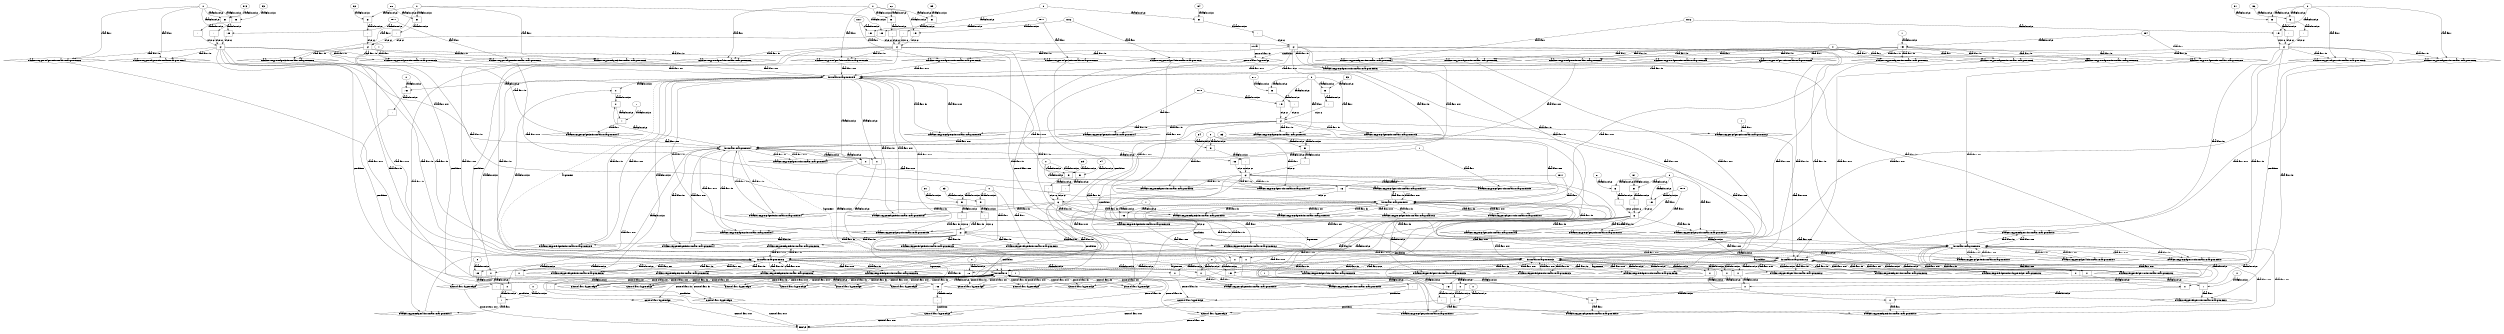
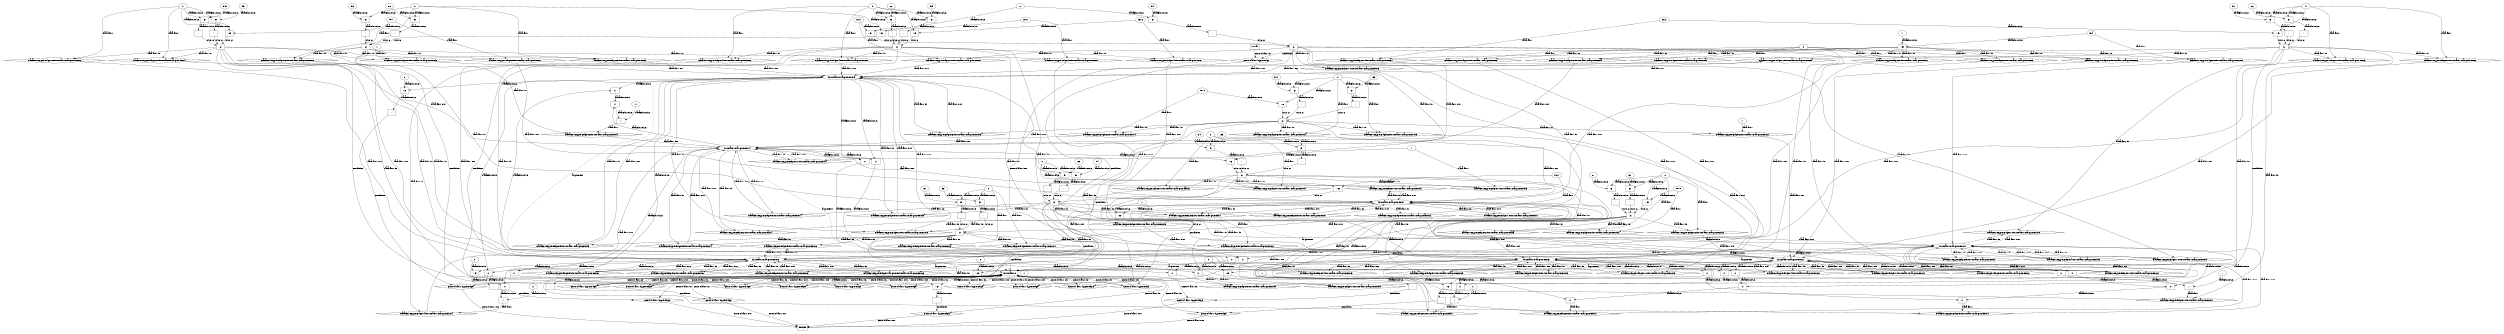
node "DataFowHyperEdge_1_inv_main18_argument_6": label "DataFowHyperEdge_1_inv_main18_argument_6" -> "DataFowHyperEdge_1_argument_main18_argument_6"
node "DataFowHyperEdge_8_inv_hyperedge18_argument_2": label "DataFowHyperEdge_8_inv_hyperedge18_argument_2" -> "DataFowHyperEdge_8_inv_main18_argument_2"
